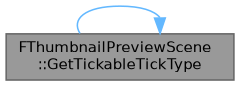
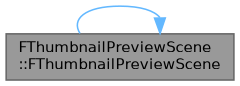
node "FThumbnailPreviewScene ::GetTickableTickType": label "FThumbnailPreviewScene ::GetTickableTickType" -> "FThumbnailPreviewScene ::FThumbnailPreviewScene"
